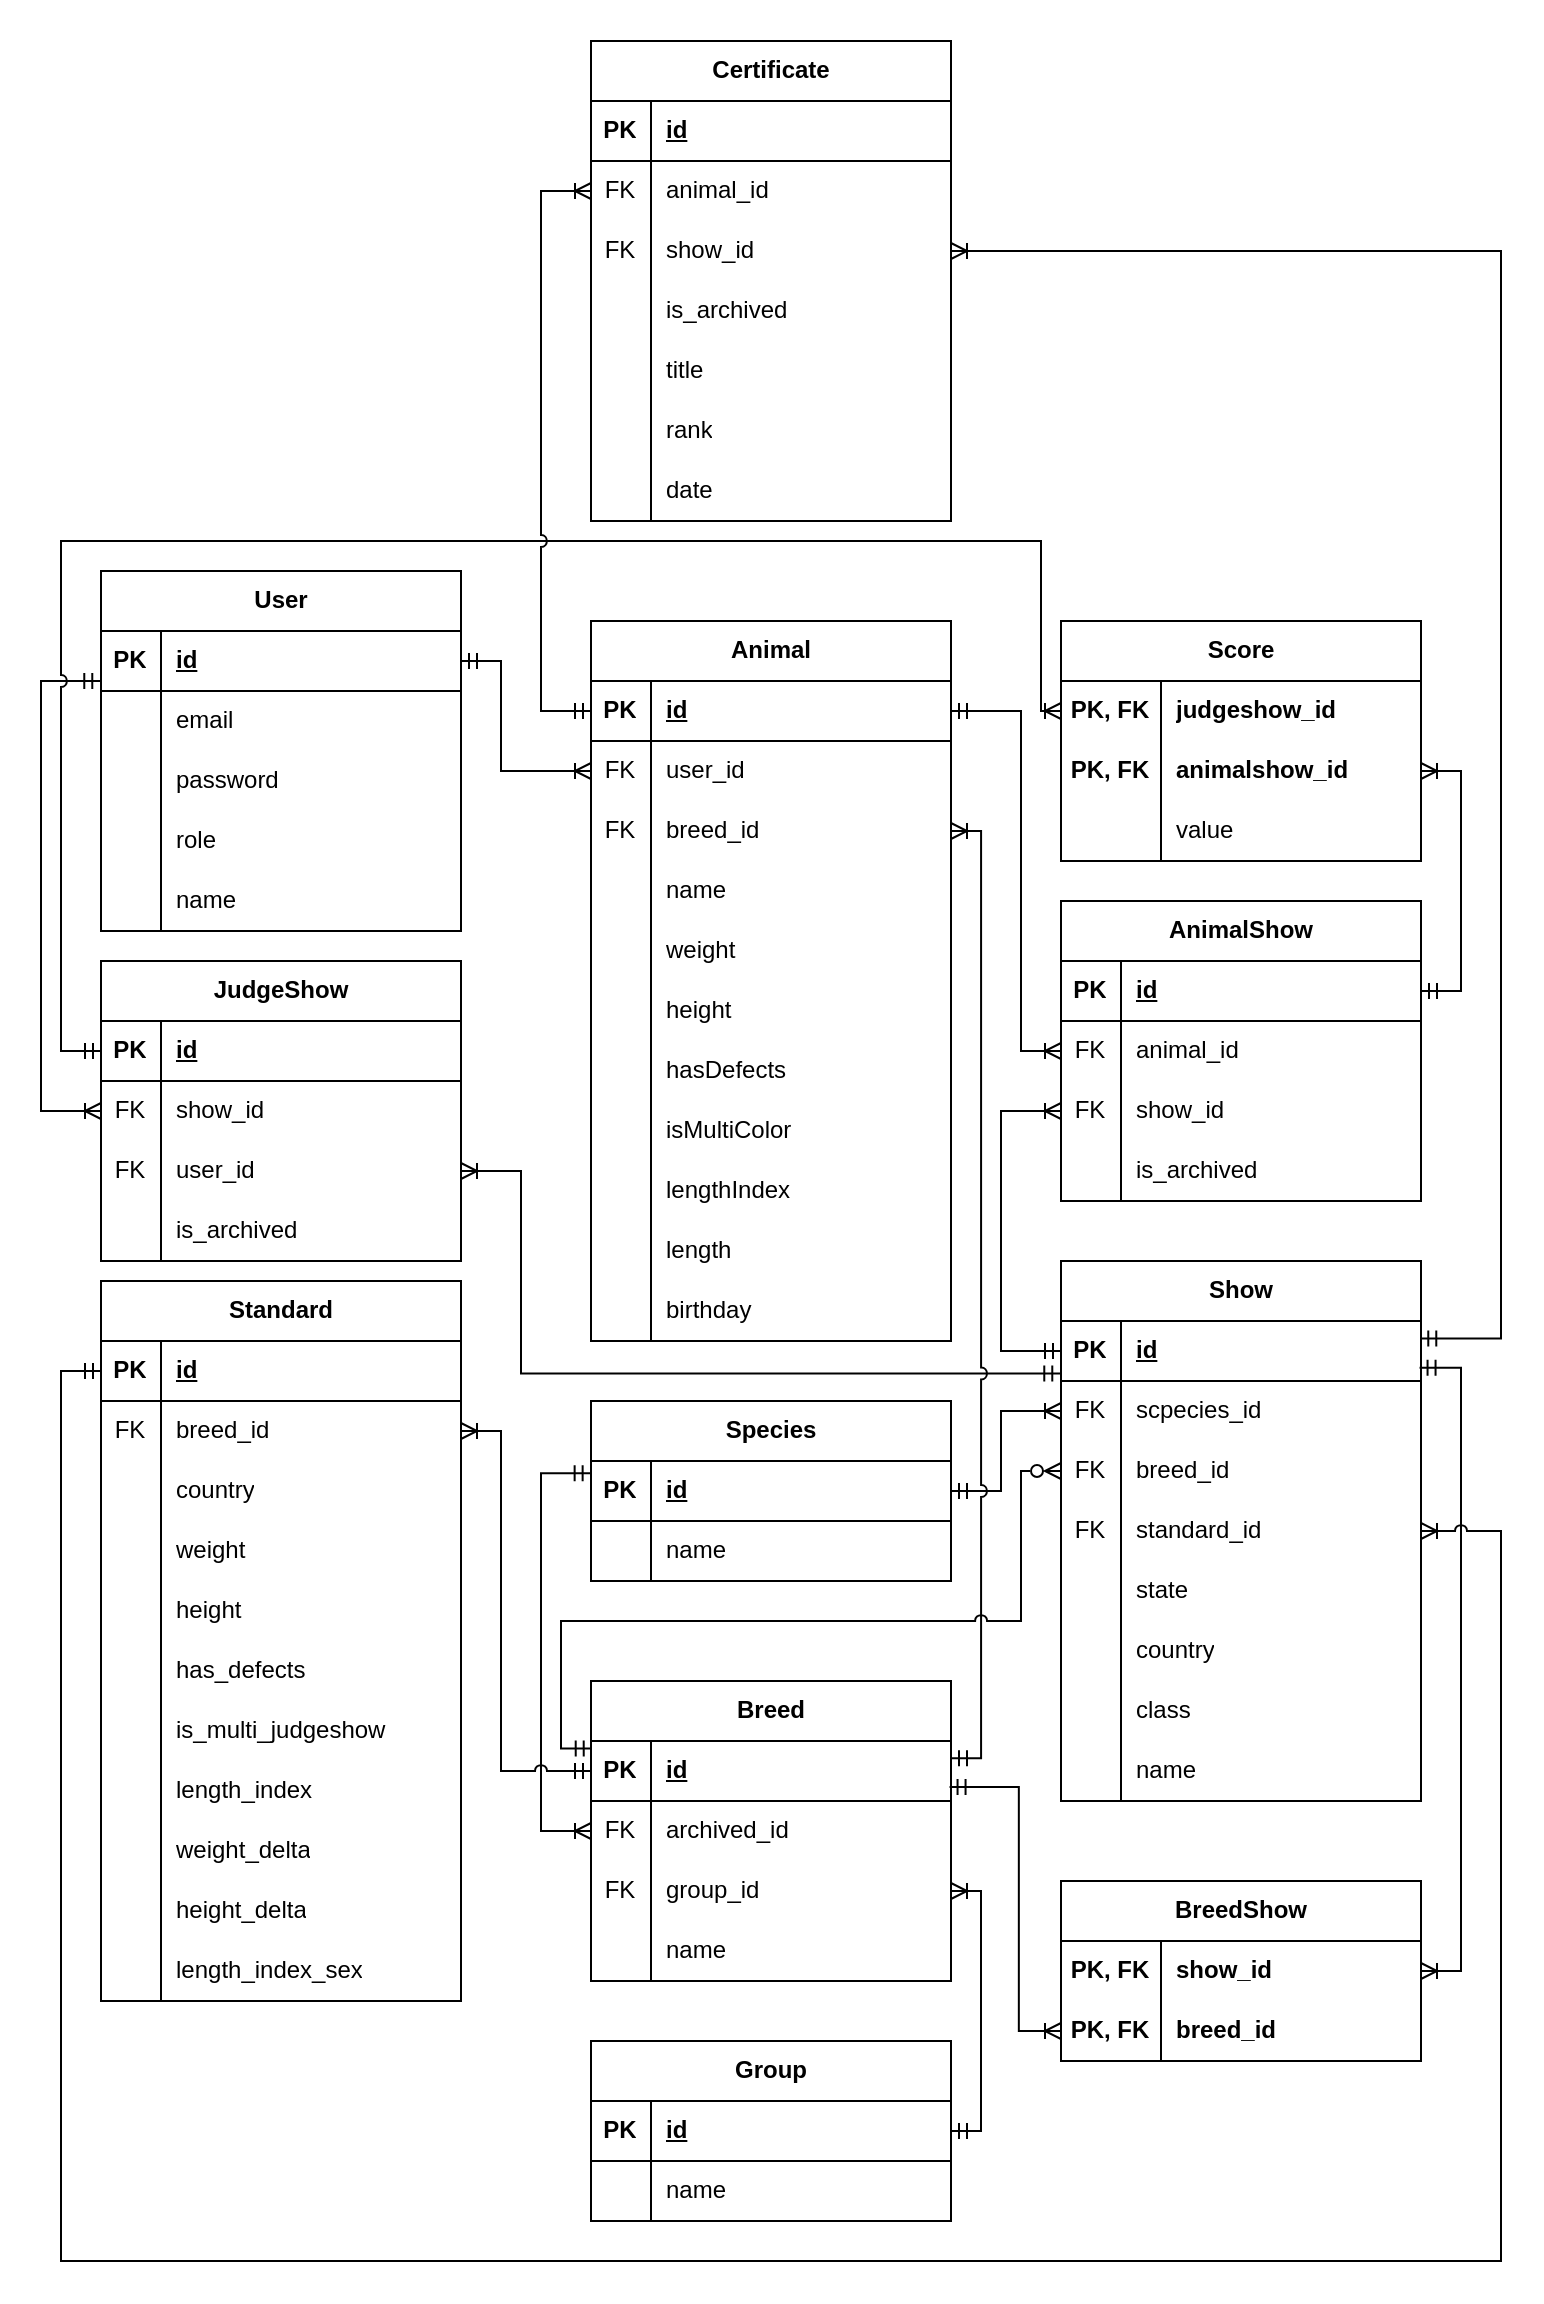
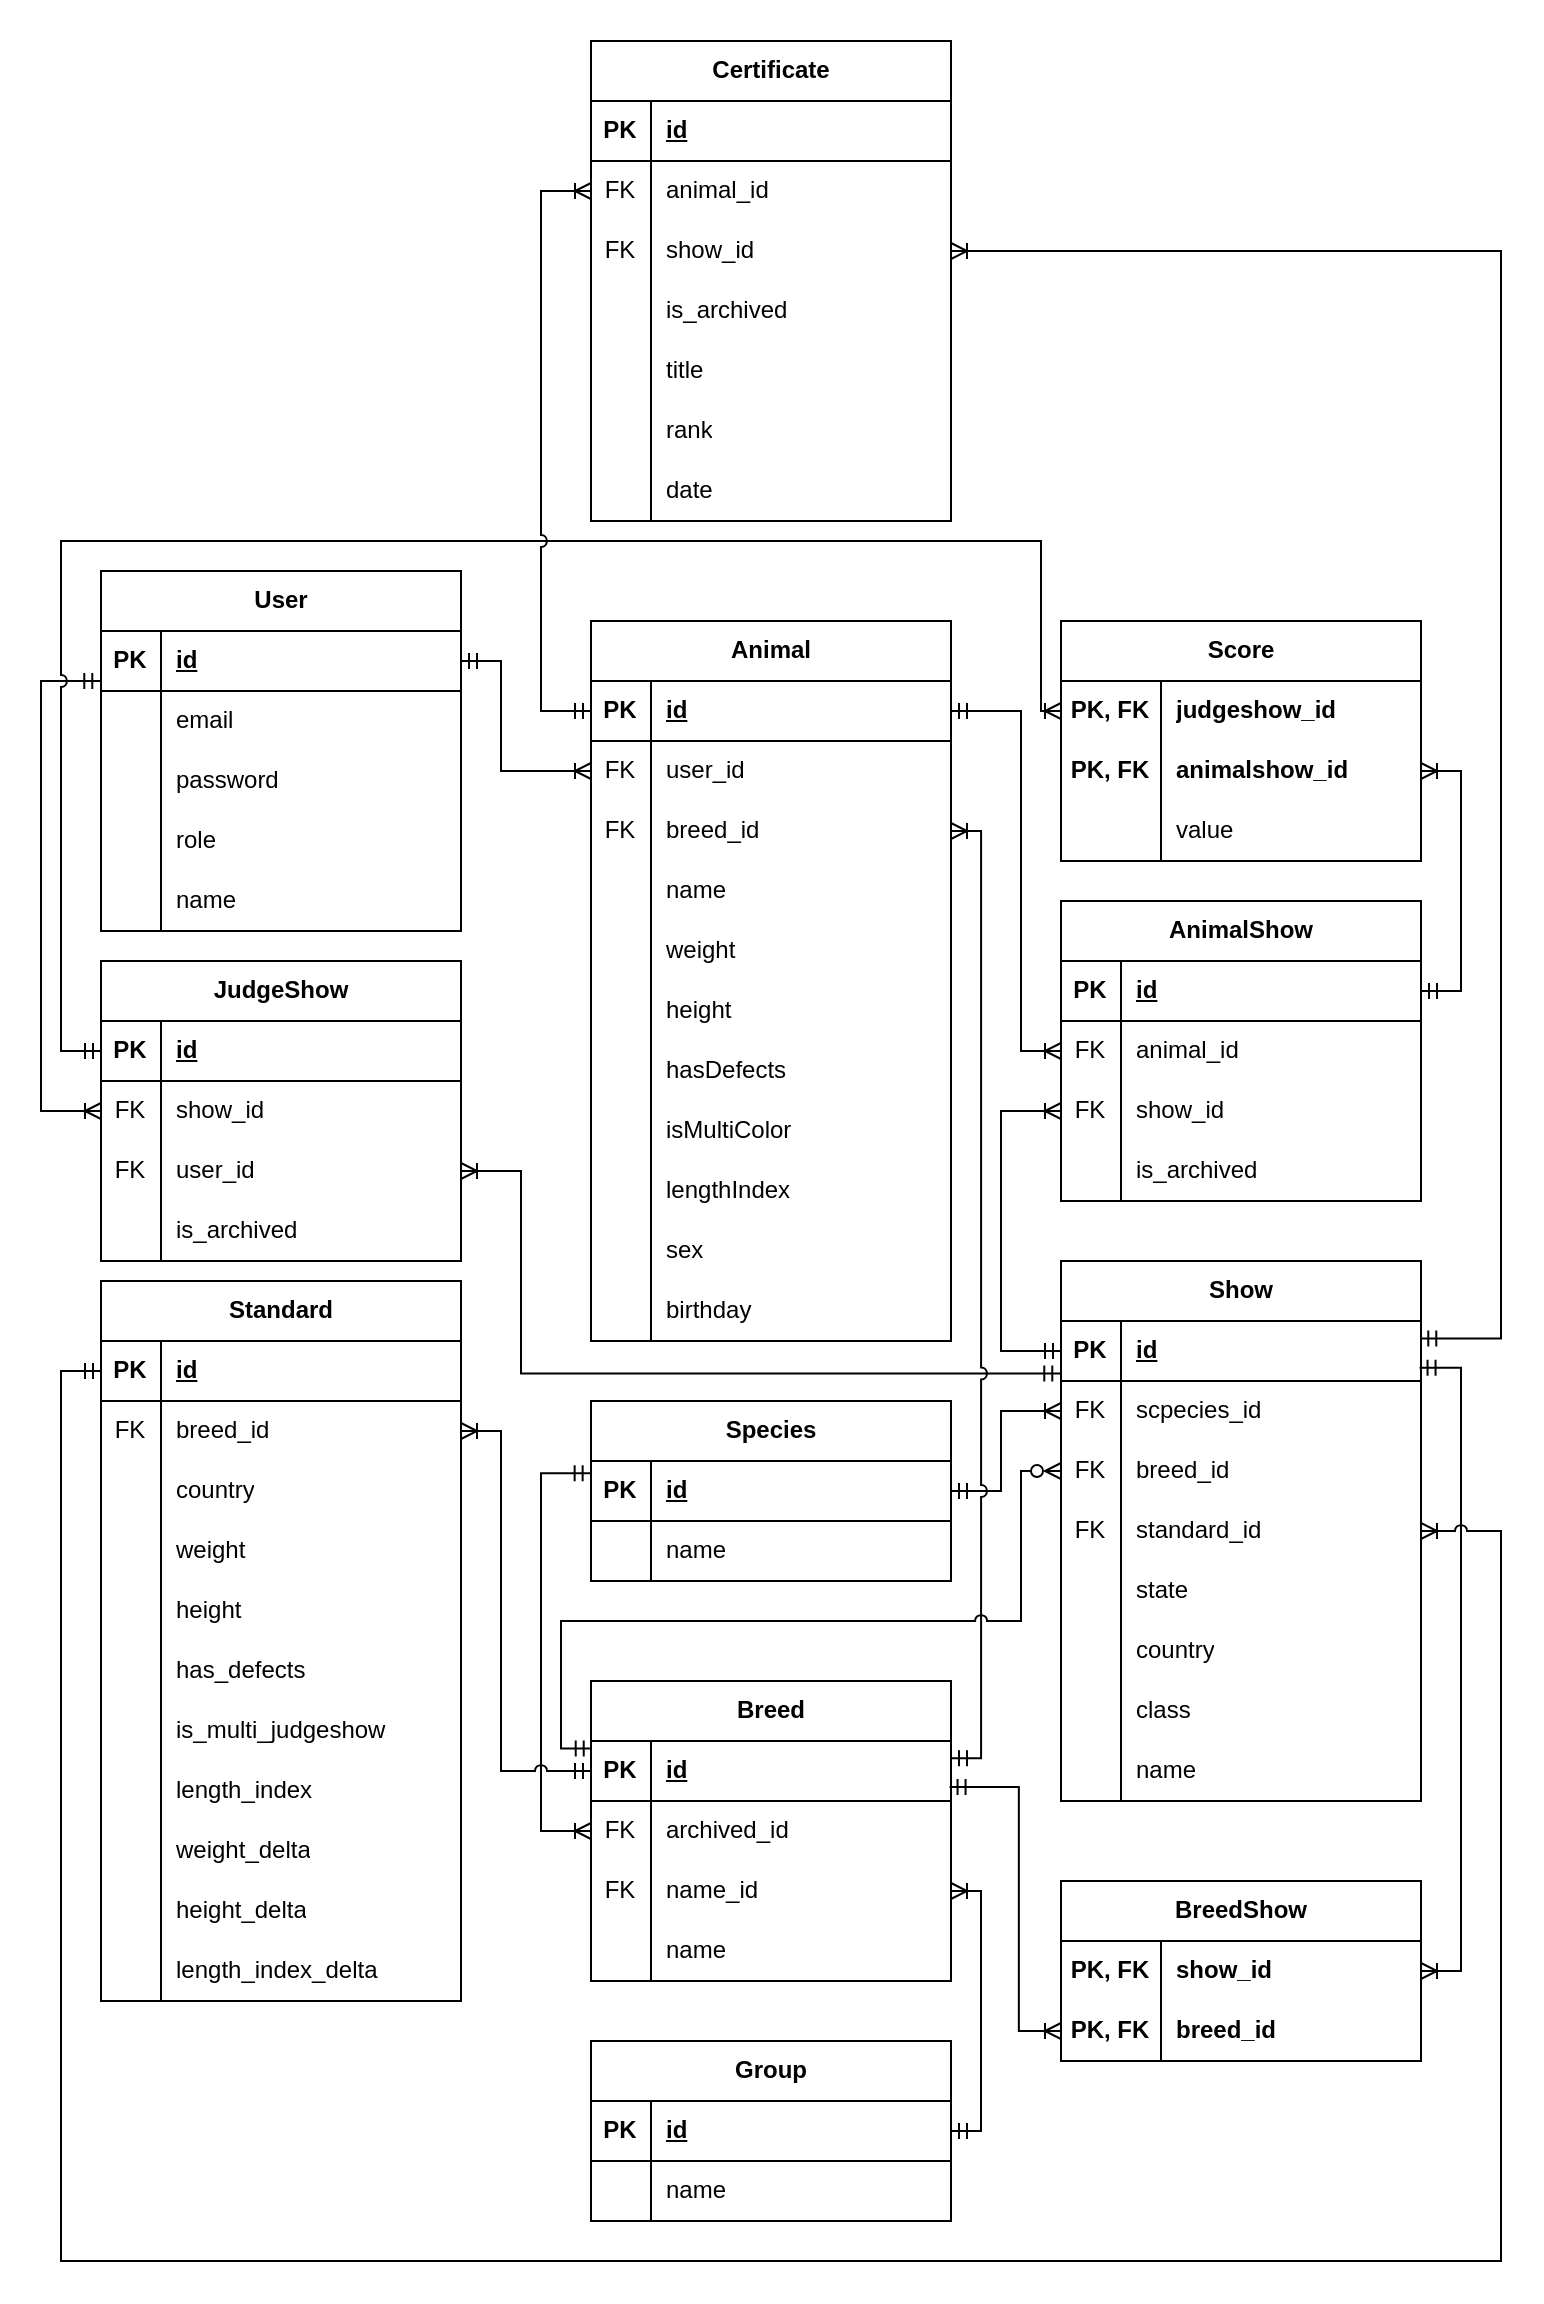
node "length": label "length" -> "sex"
node "group_id": label "group_id" -> "name_id"
node "length_index_sex": label "length_index_sex" -> "length_index_delta"
